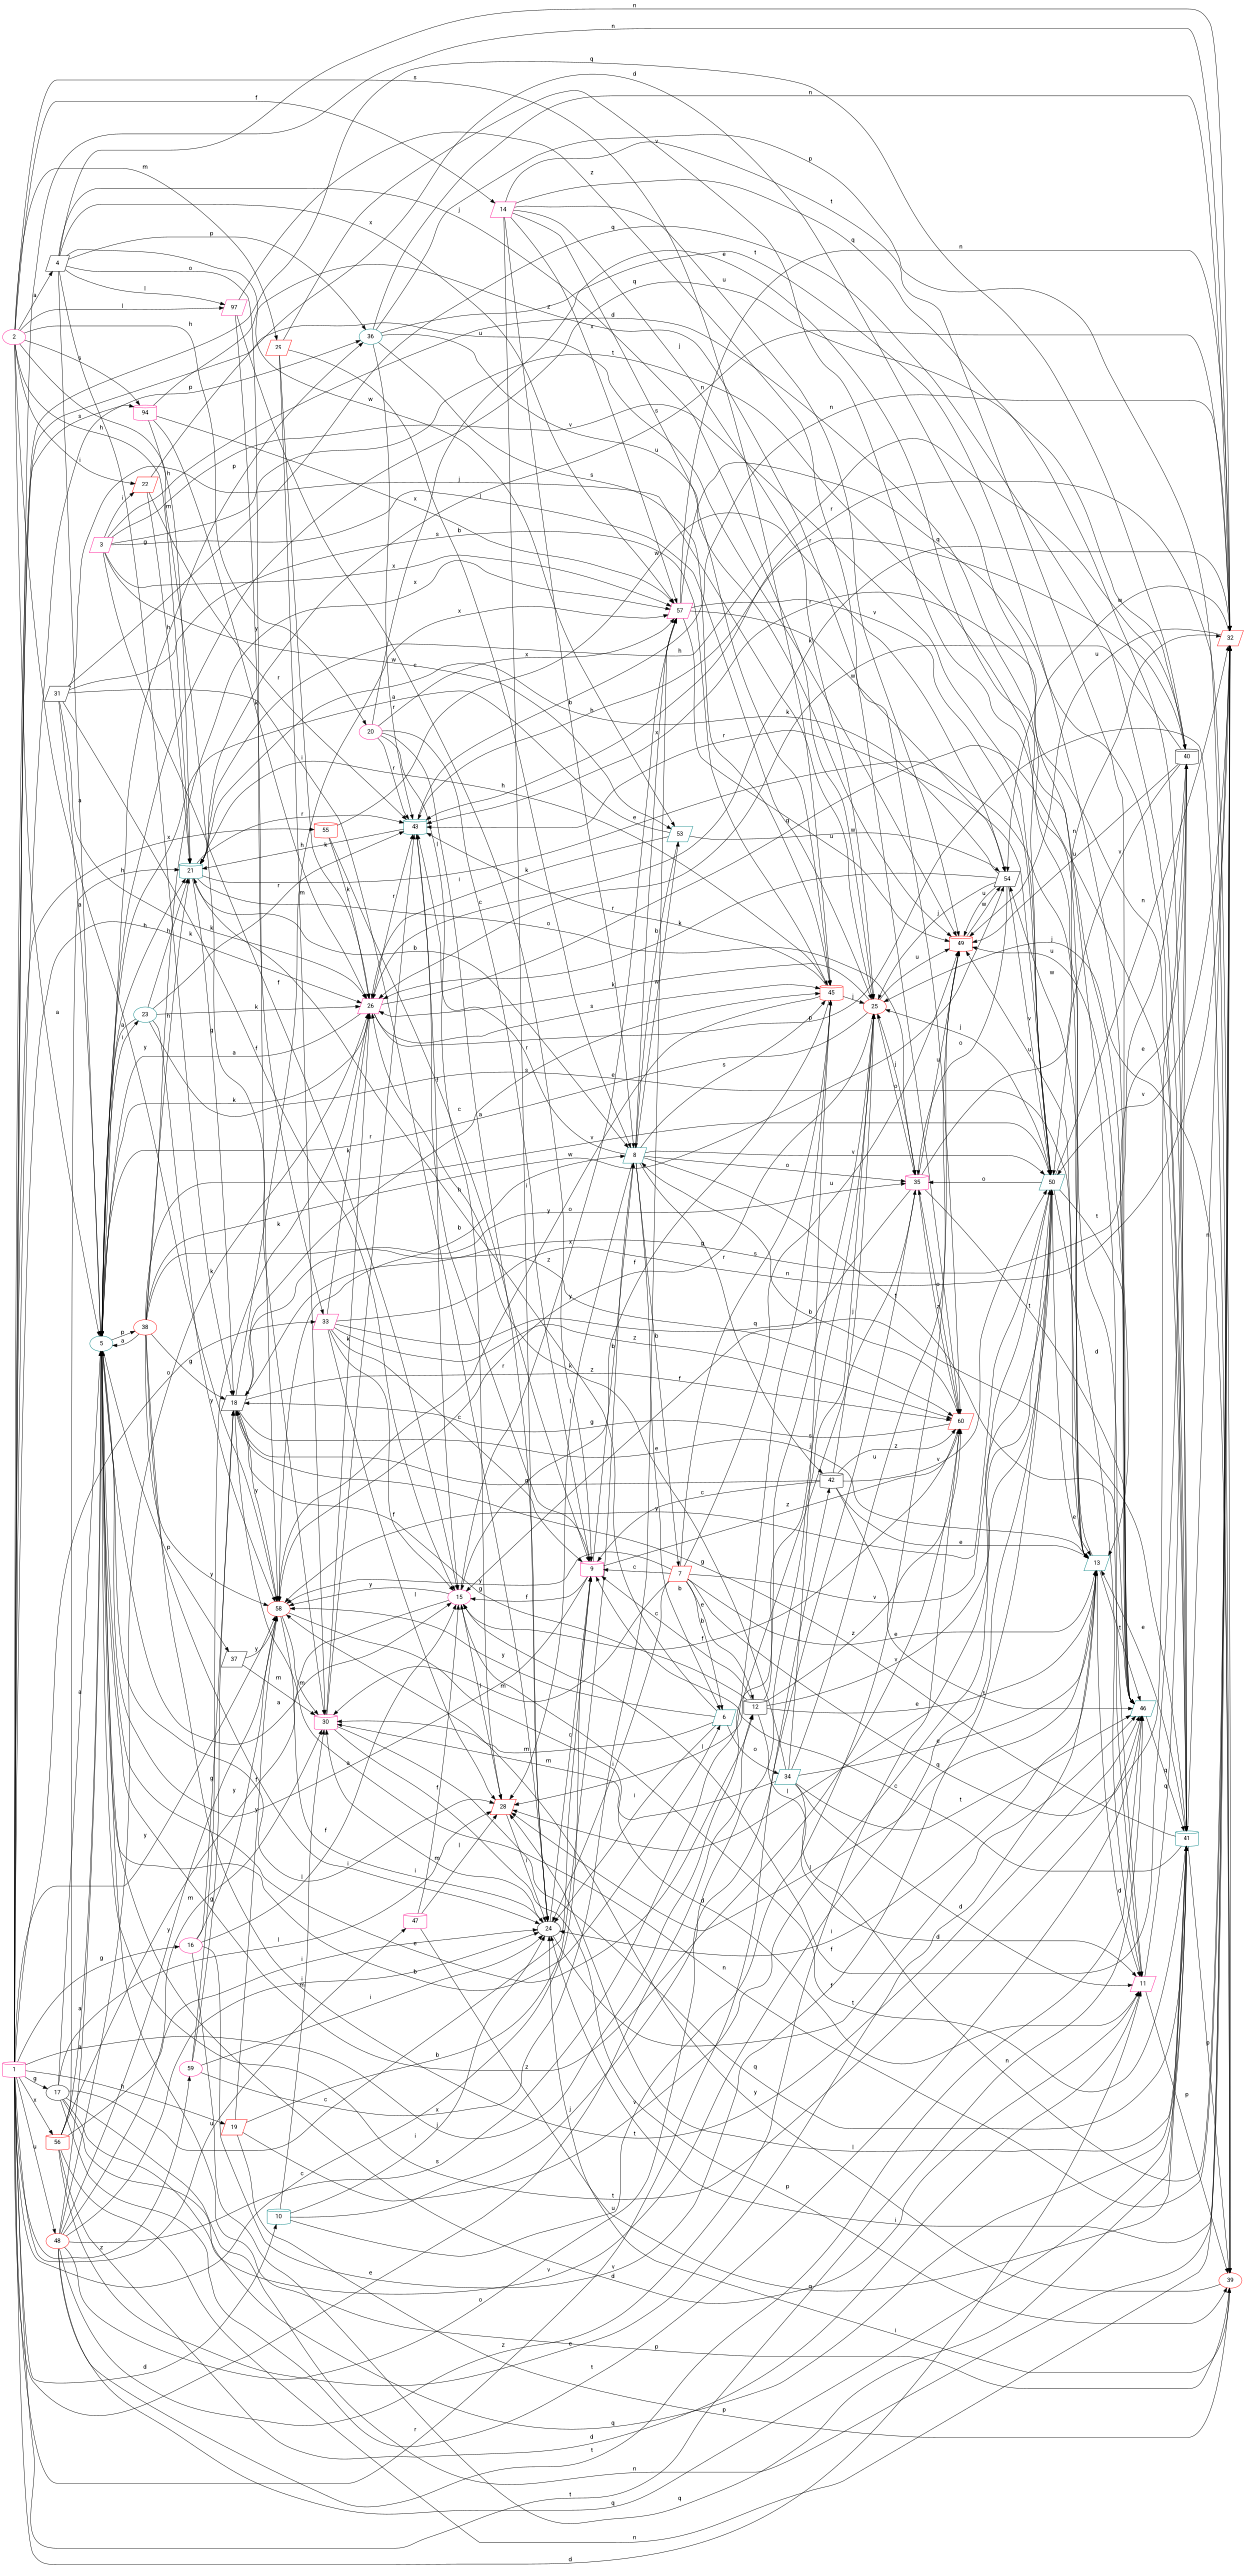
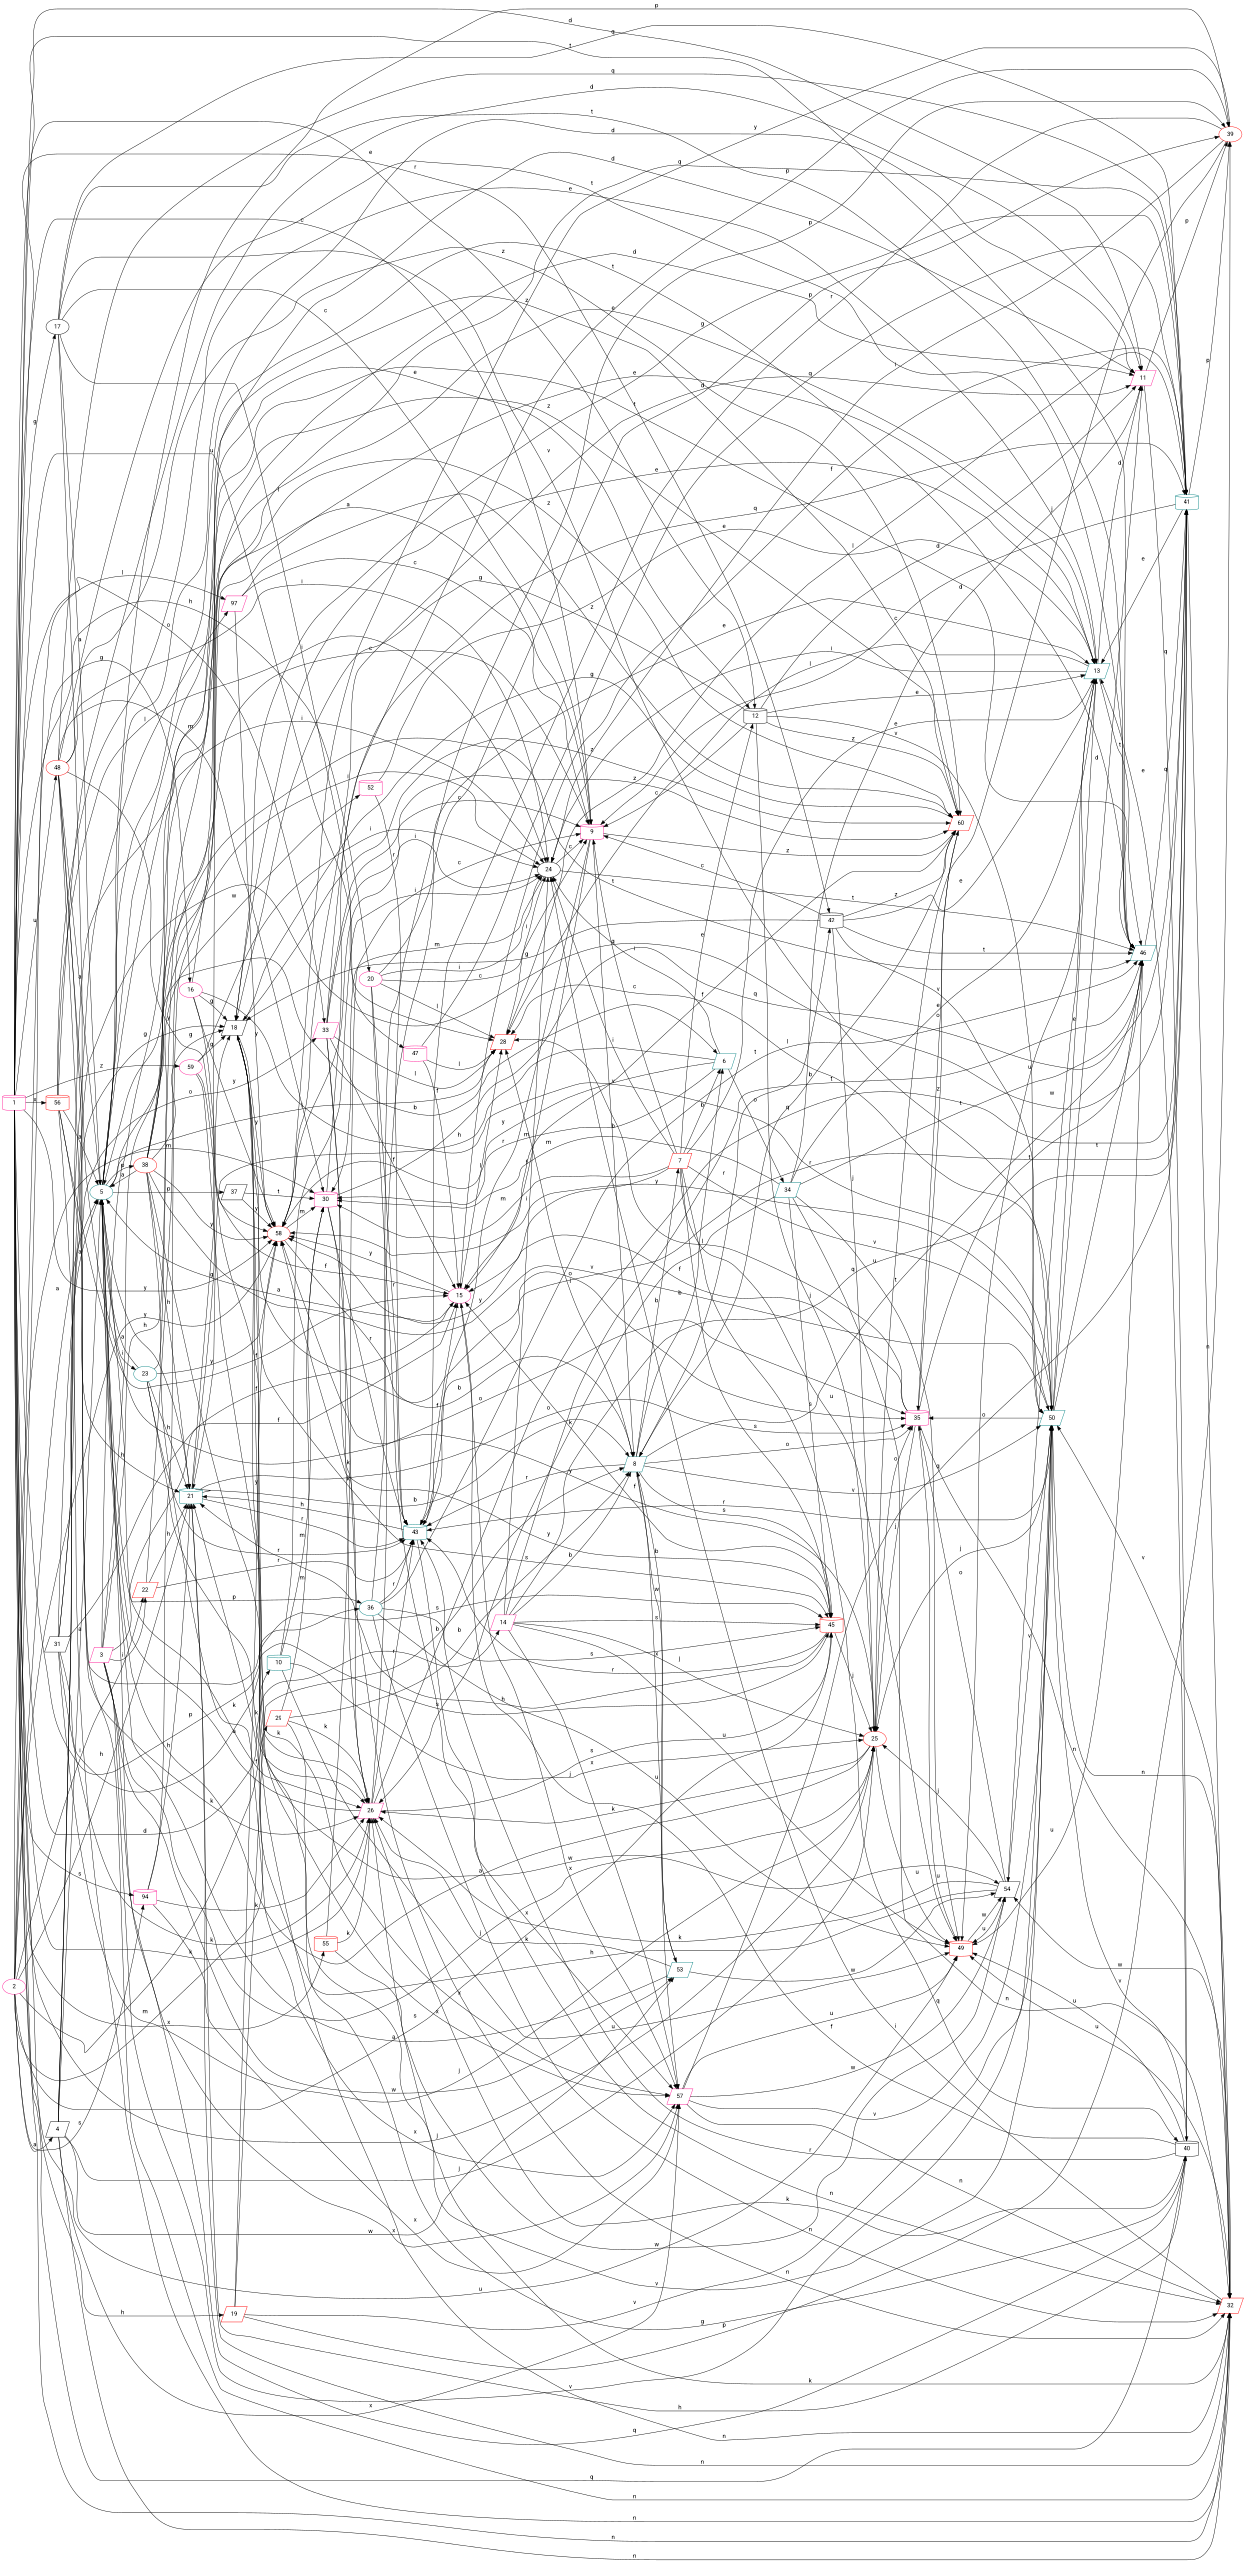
edge "4" -> "36": removed, label "p"
edge "38" -> "9": added, label "c"
node "52": added
edge "37" -> "30": label "m" -> "t"
